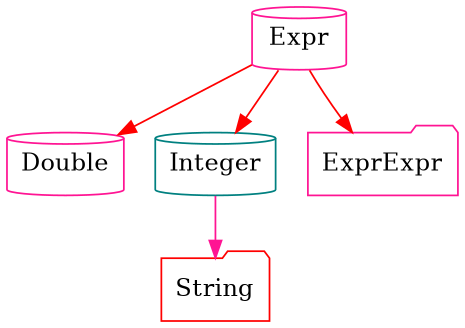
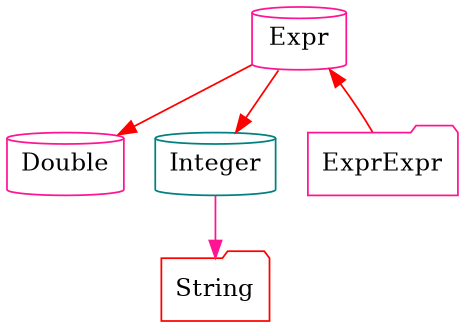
edge "Expr" -> "ExprExpr": reversed
